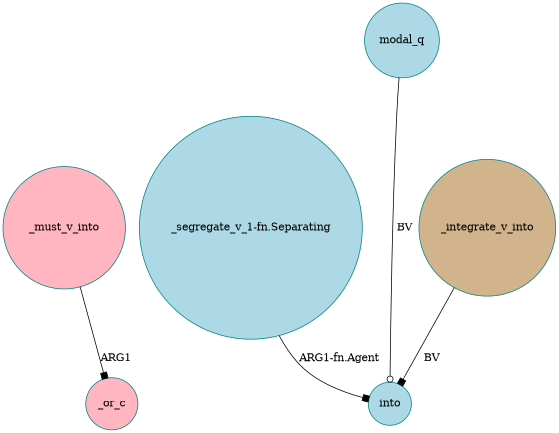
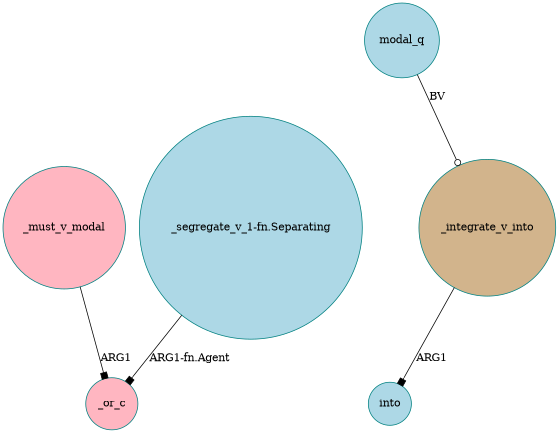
edge "modal_q" -> "into": now "modal_q" -> "_integrate_v_into"
node "_must_v_into": label "_must_v_into" -> "_must_v_modal"
edge "_integrate_v_into" -> "into": label "BV" -> "ARG1"
edge "_segregate_v_1-fn.Separating" -> "into": now "_segregate_v_1-fn.Separating" -> "_or_c"
